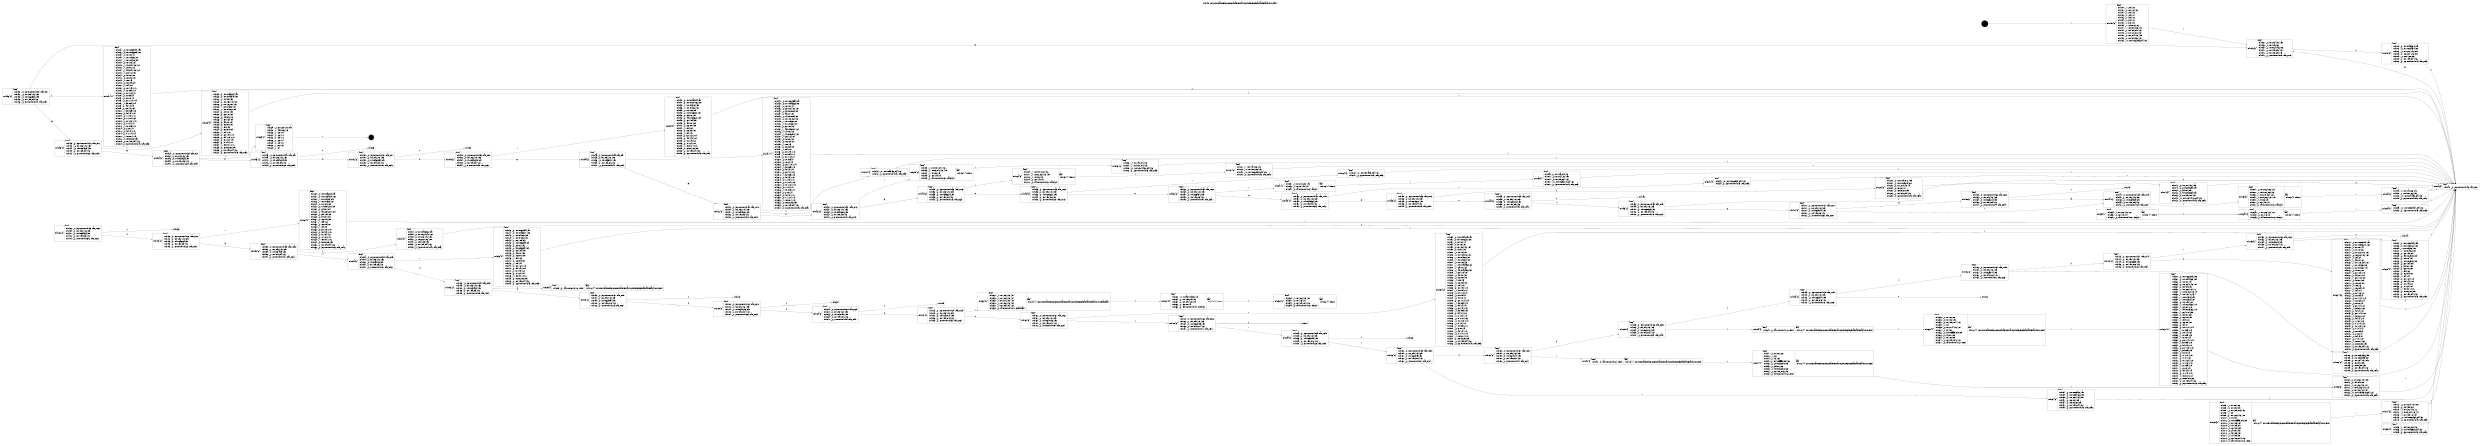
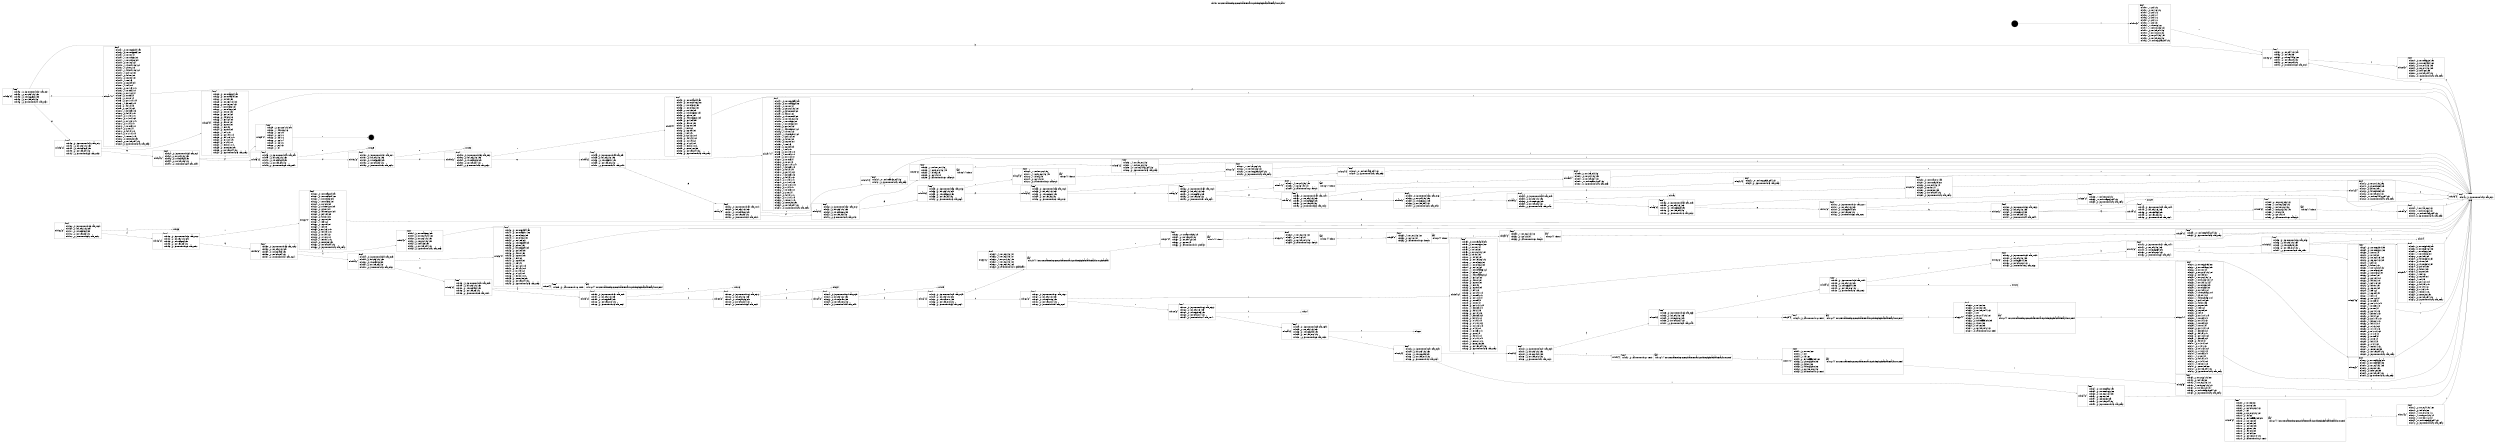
edge "0x401b12 [28]" -> "0x401b4a [28]": now "0x401b12 [28]" -> "0x4025ec [22]"
edge "0x40258d [18]" -> "0x40259f [12]": added, label "1"
